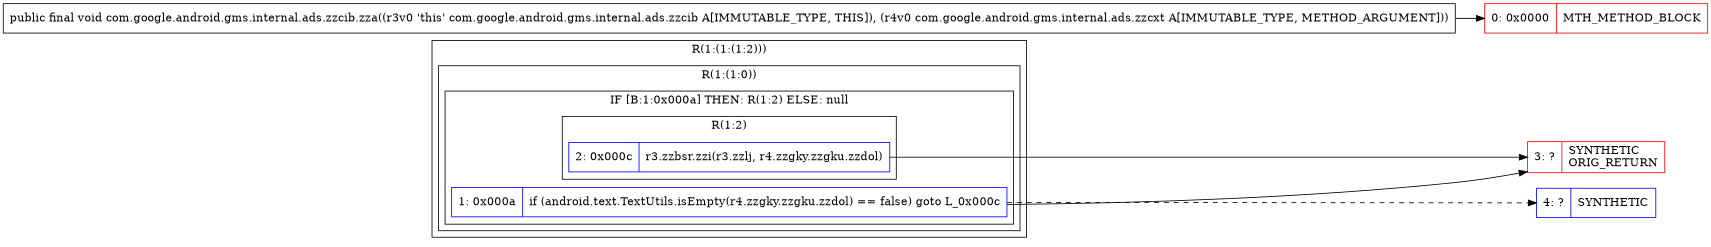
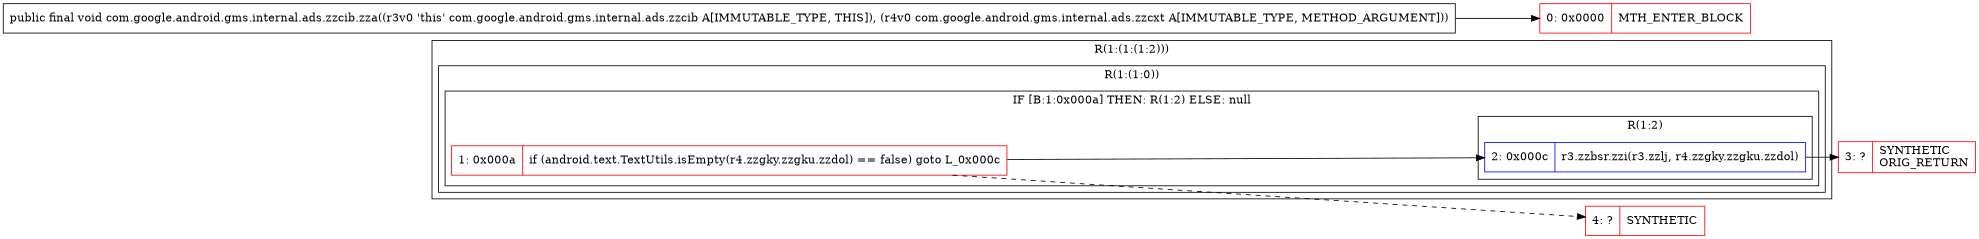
node "0: 0x0000": text "MTH_METHOD_BLOCK" -> "MTH_ENTER_BLOCK"
edge "1: 0x000a" -> "3: ?": now "1: 0x000a" -> "2: 0x000c"
node "1: 0x000a": color blue -> red
node "4: ?": color blue -> red
